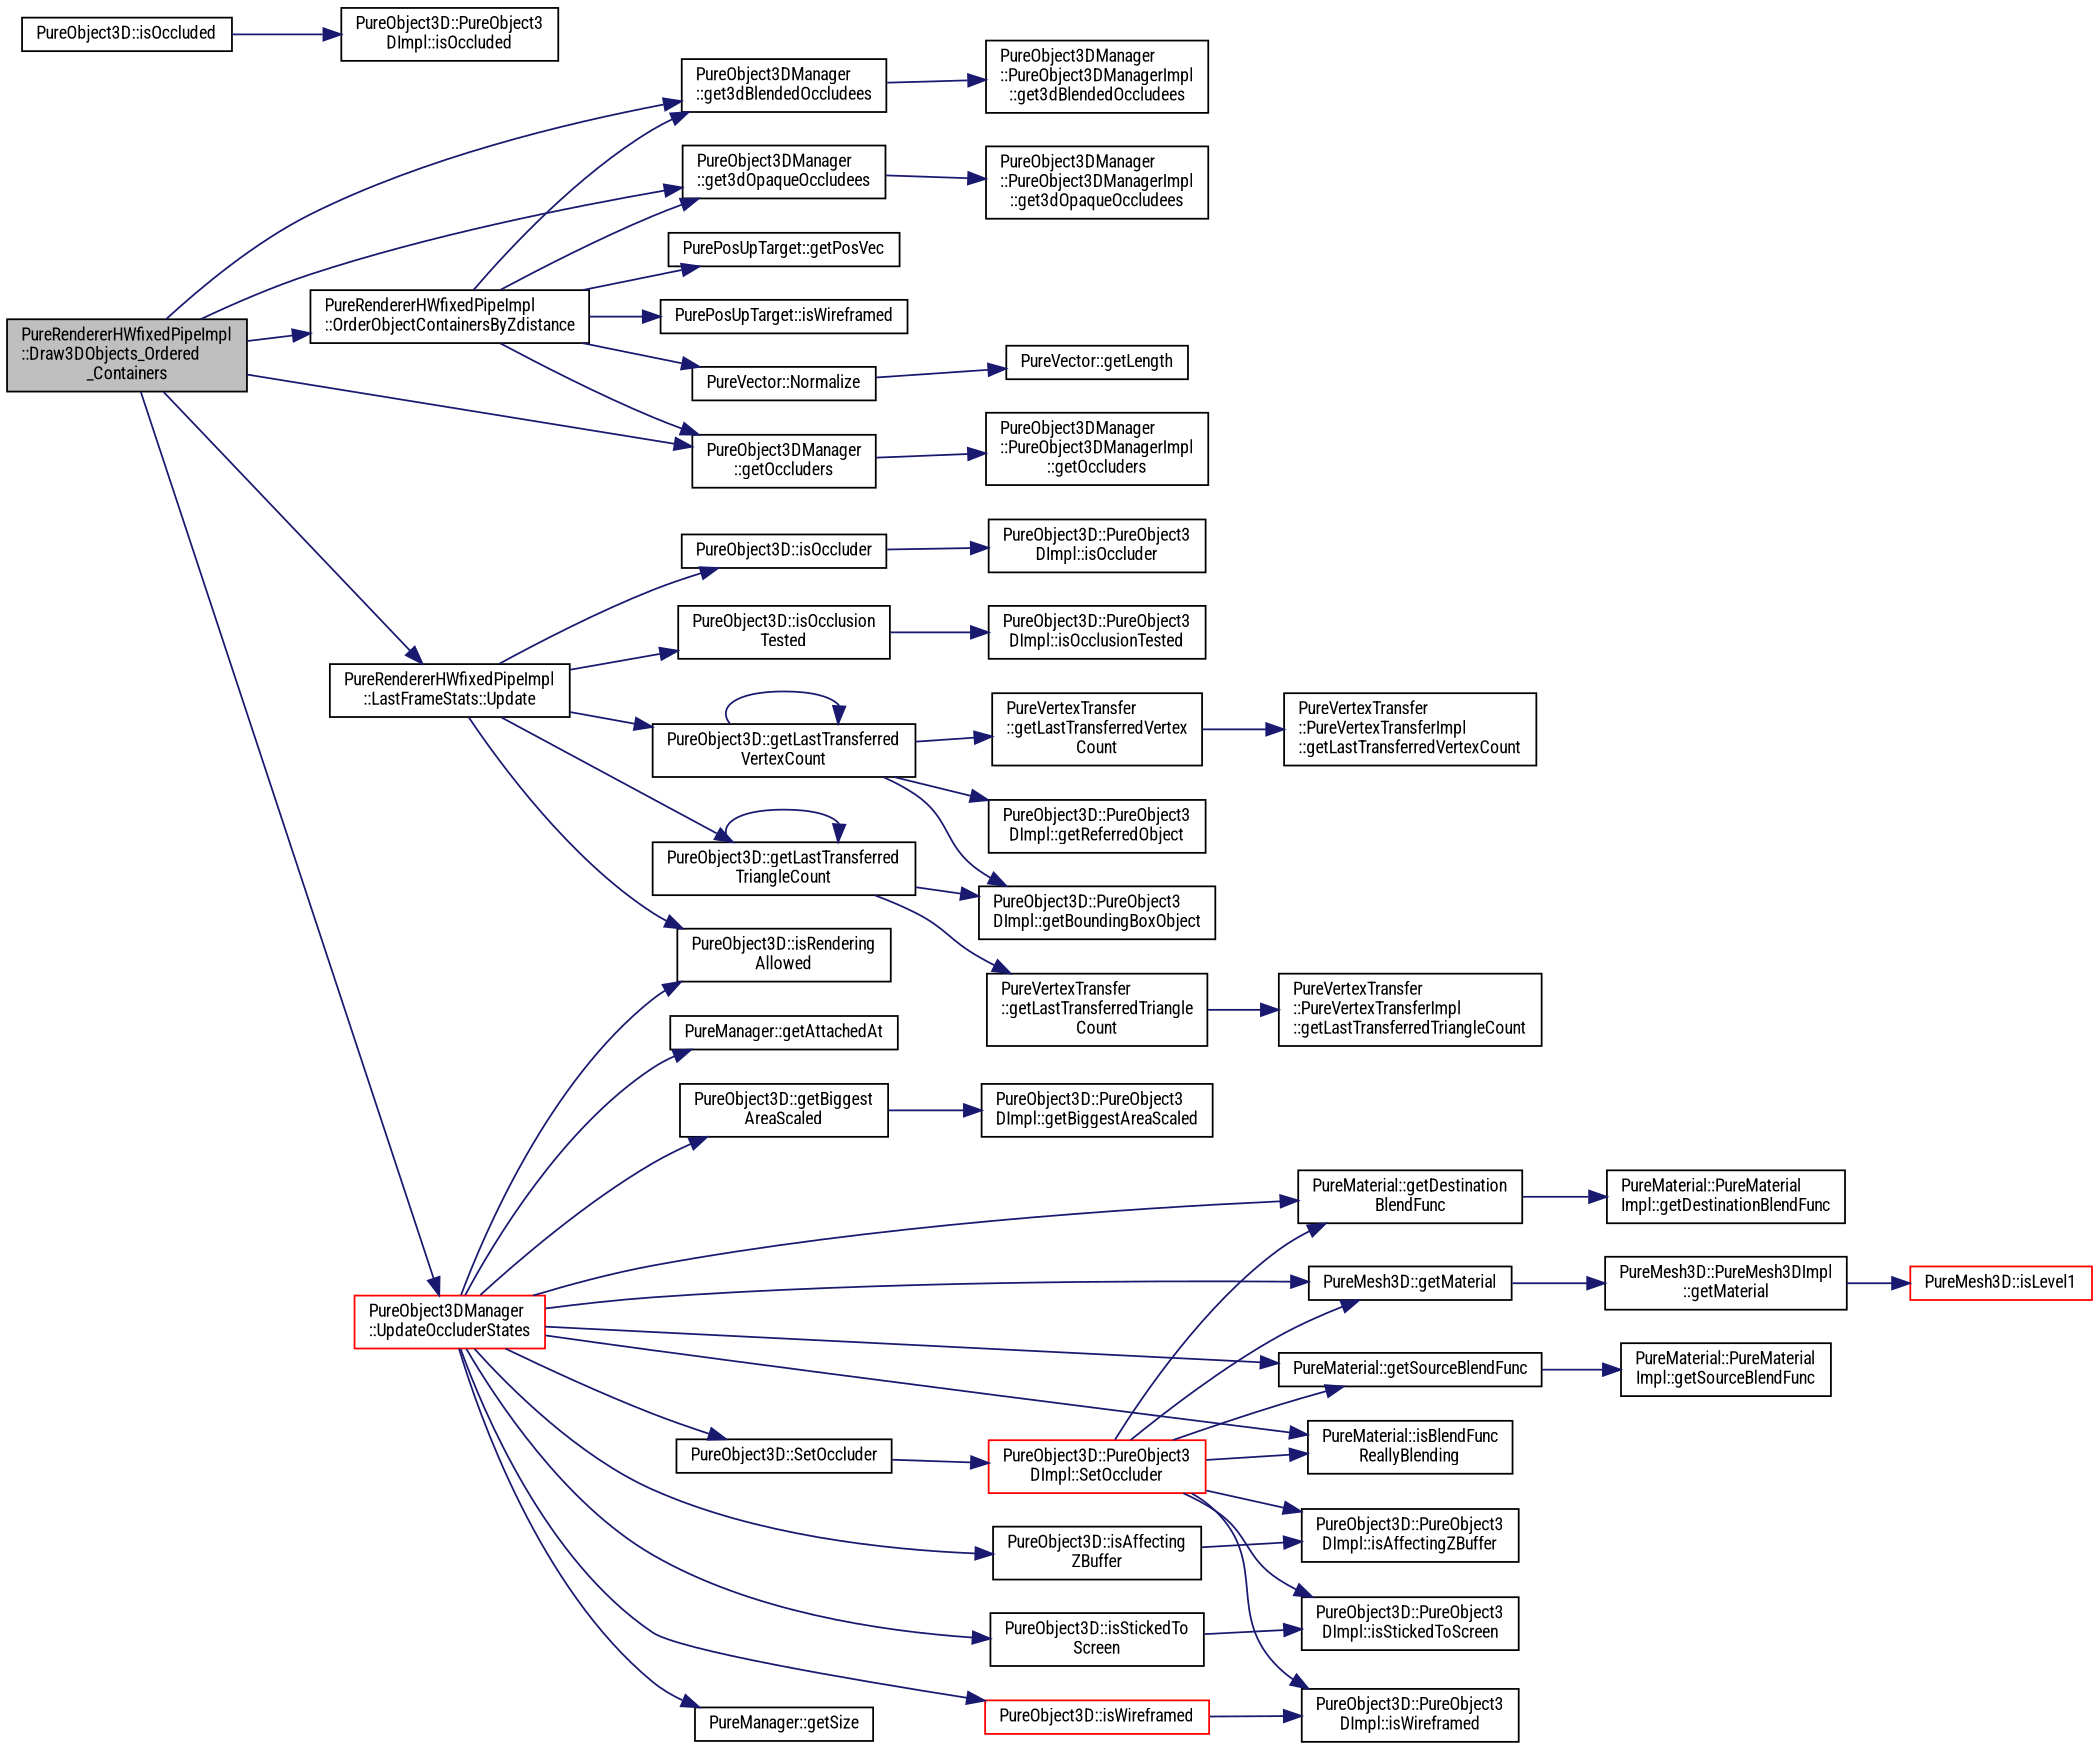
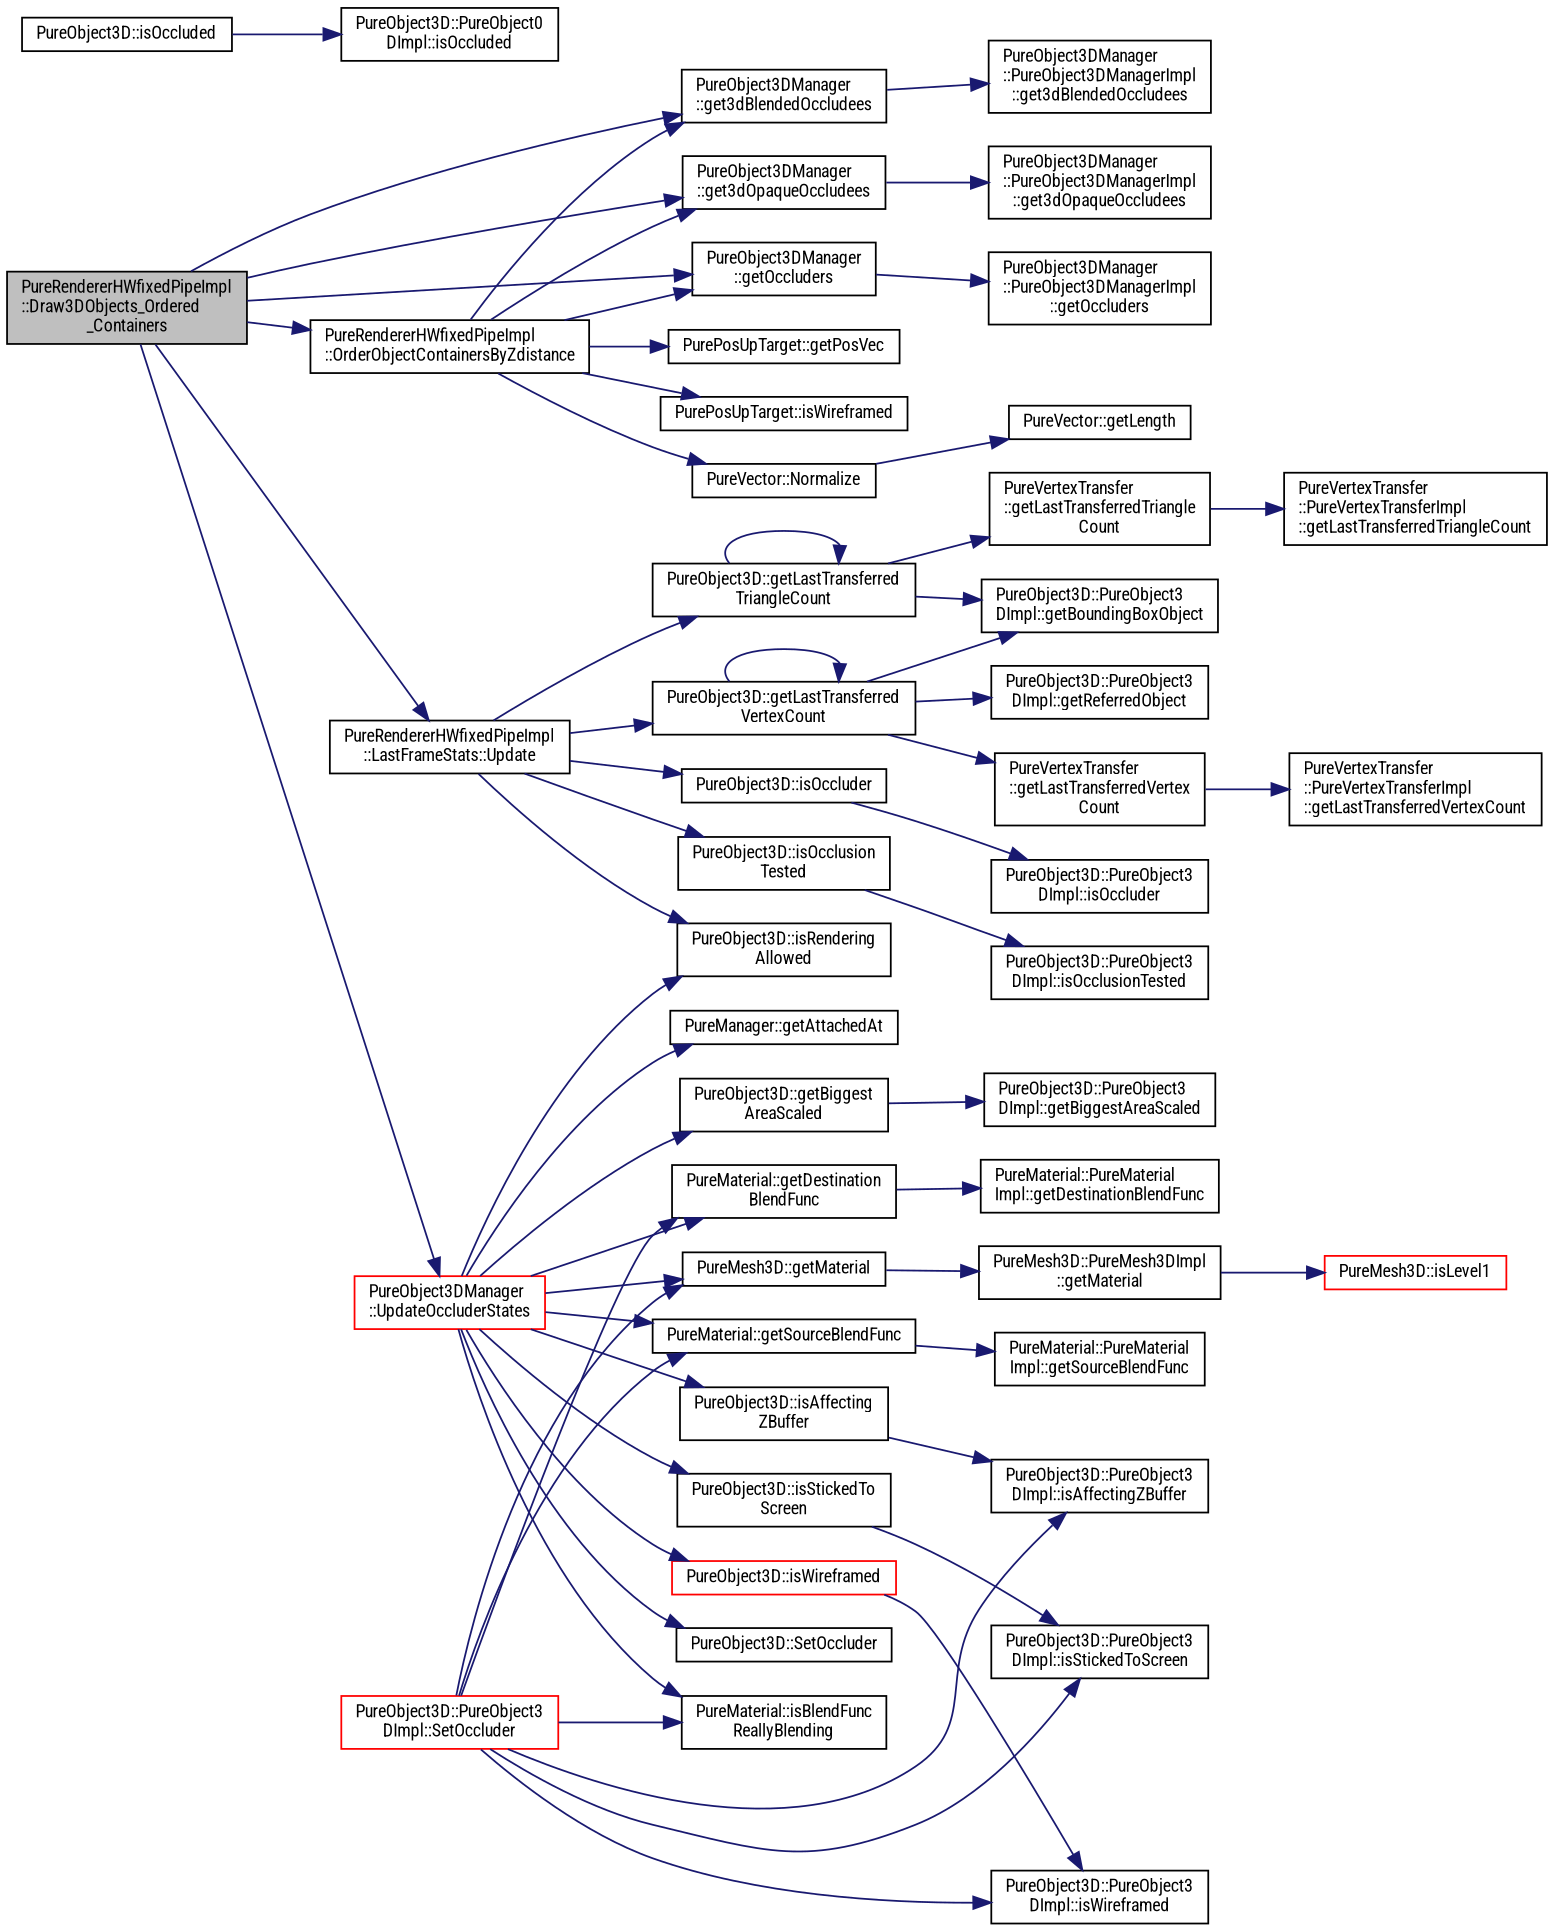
node "PureObject3D::PureObject3 DImpl::isOccluded": label "PureObject3D::PureObject3 DImpl::isOccluded" -> "PureObject3D::PureObject0 DImpl::isOccluded"
edge "PureObject3D::SetOccluder" -> "PureObject3D::PureObject3 DImpl::SetOccluder": removed
node "PureManager::getSize": removed
